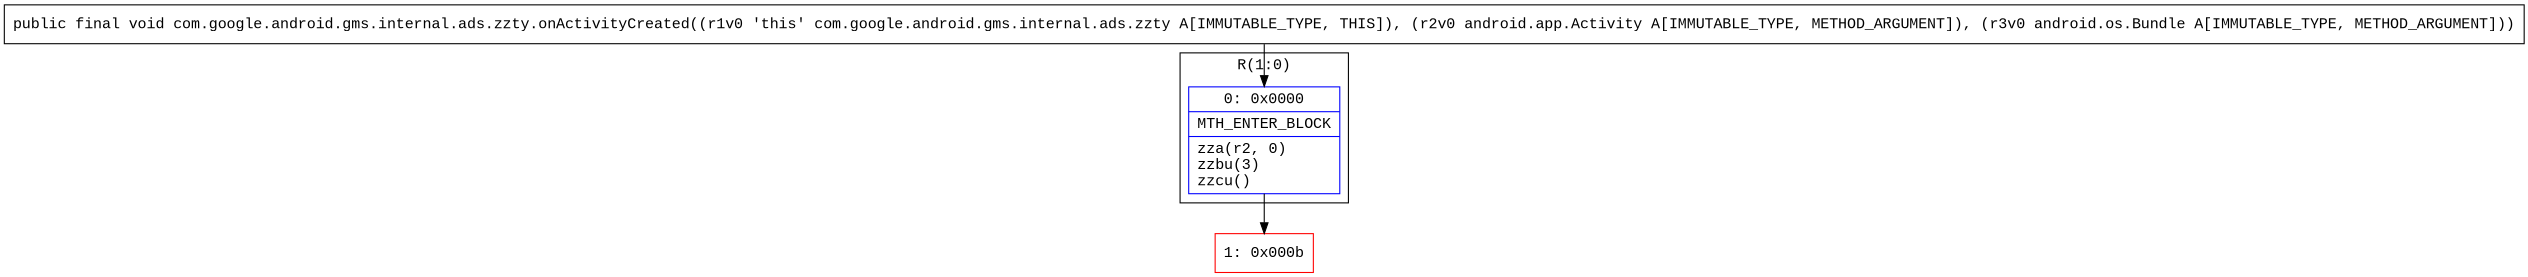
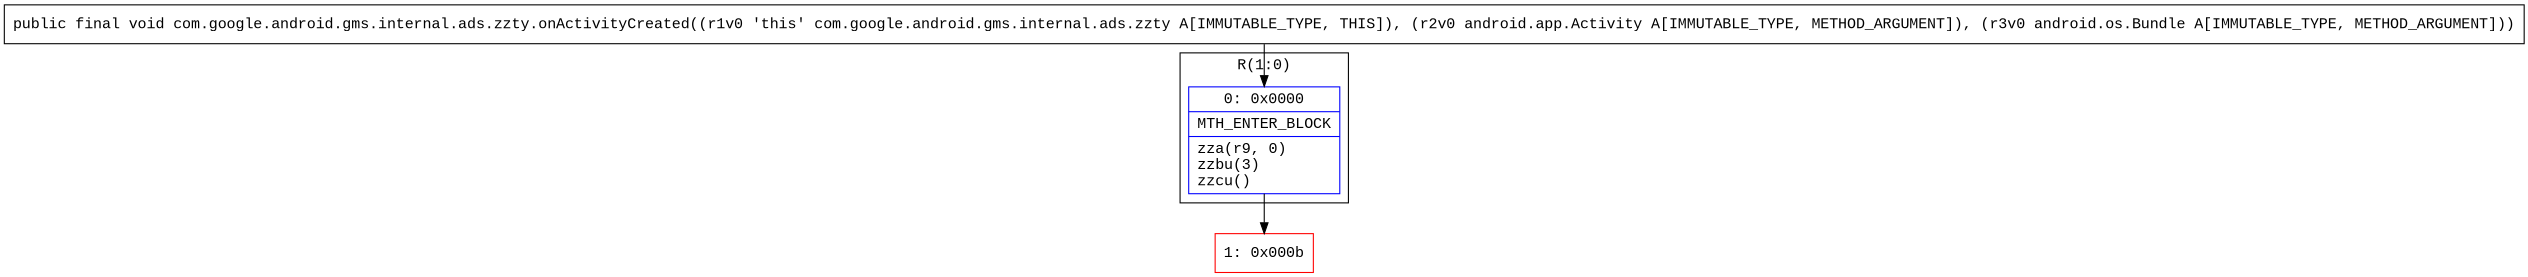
node "0: 0x0000": text "zza(r2, 0)" -> "zza(r9, 0)"
